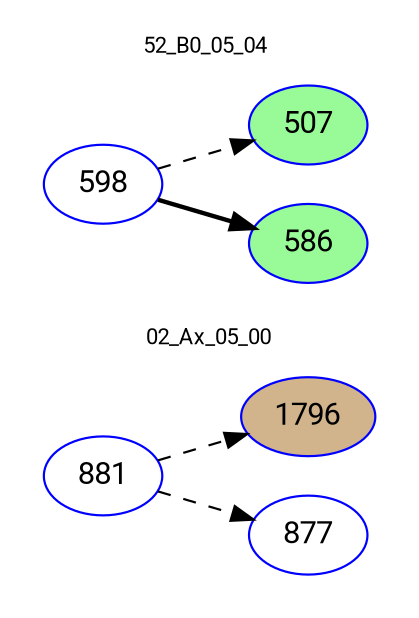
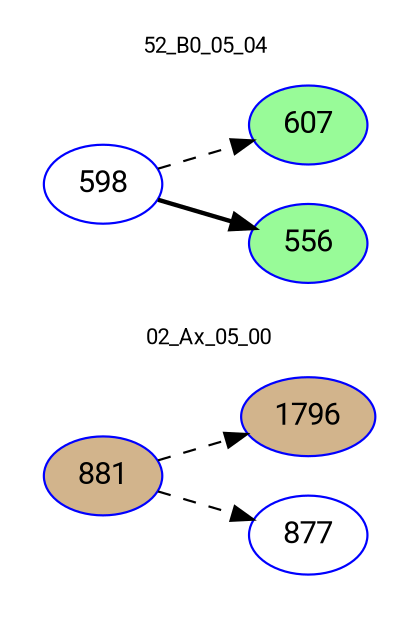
node "507": label "507" -> "607"
node "586": label "586" -> "556"
node "881": fillcolor white -> tan
